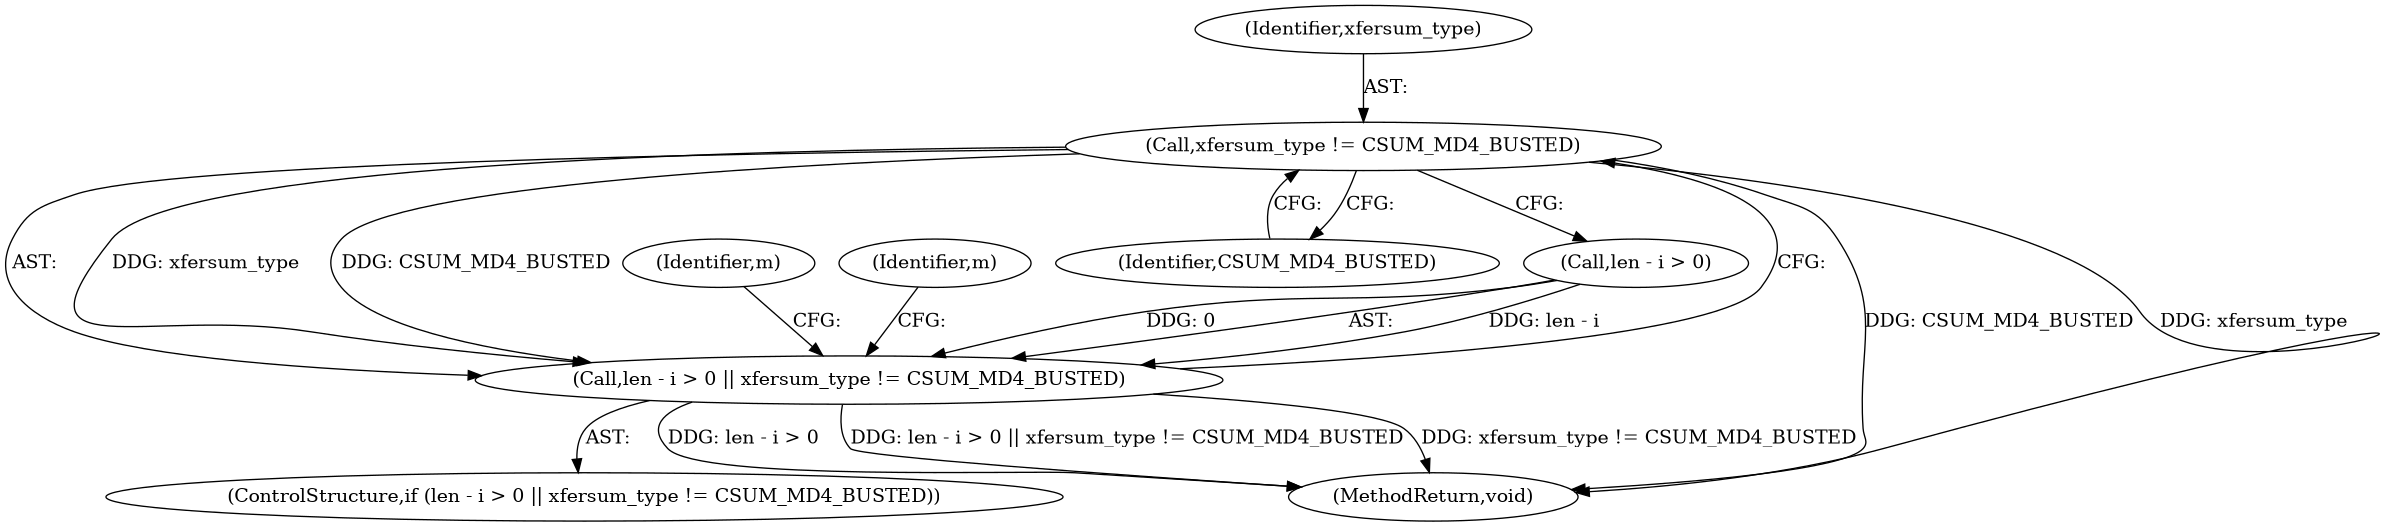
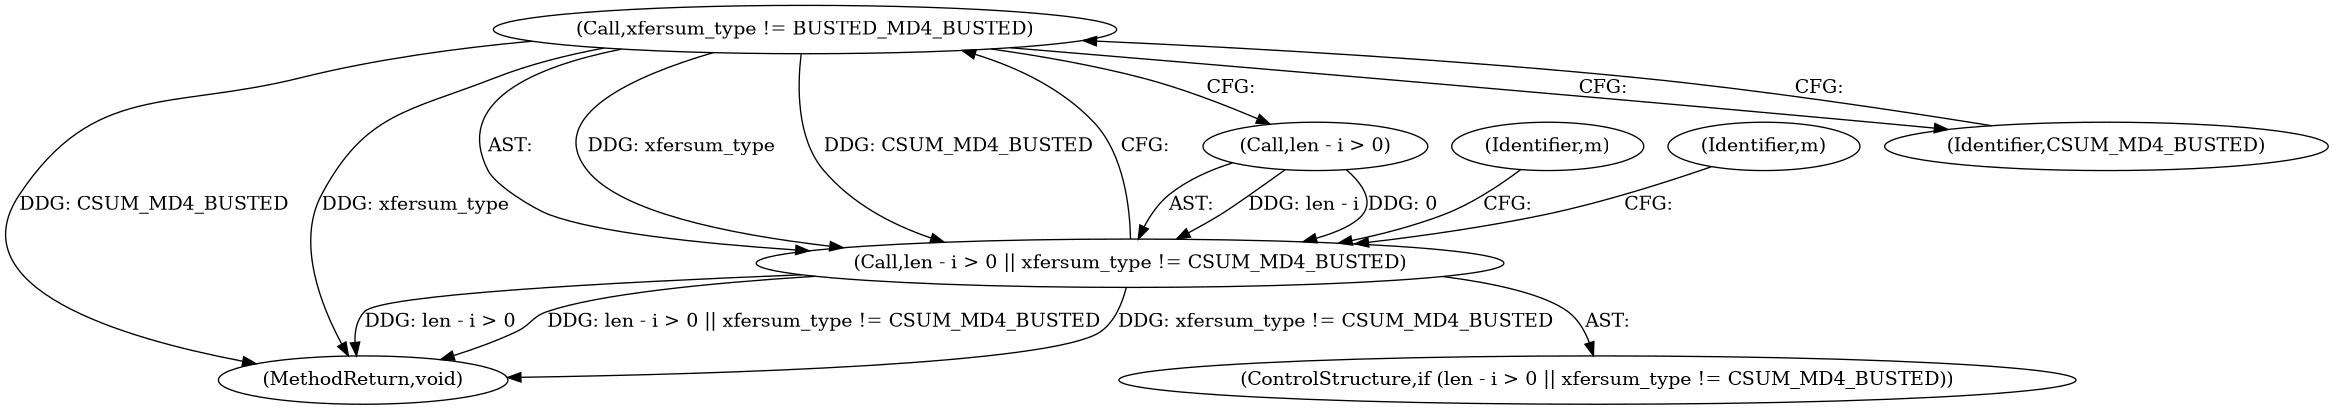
node "(Identifier,xfersum_type)": removed
node "(Call,xfersum_type != CSUM_MD4_BUSTED)": label "(Call,xfersum_type != CSUM_MD4_BUSTED)" -> "(Call,xfersum_type != BUSTED_MD4_BUSTED)"
